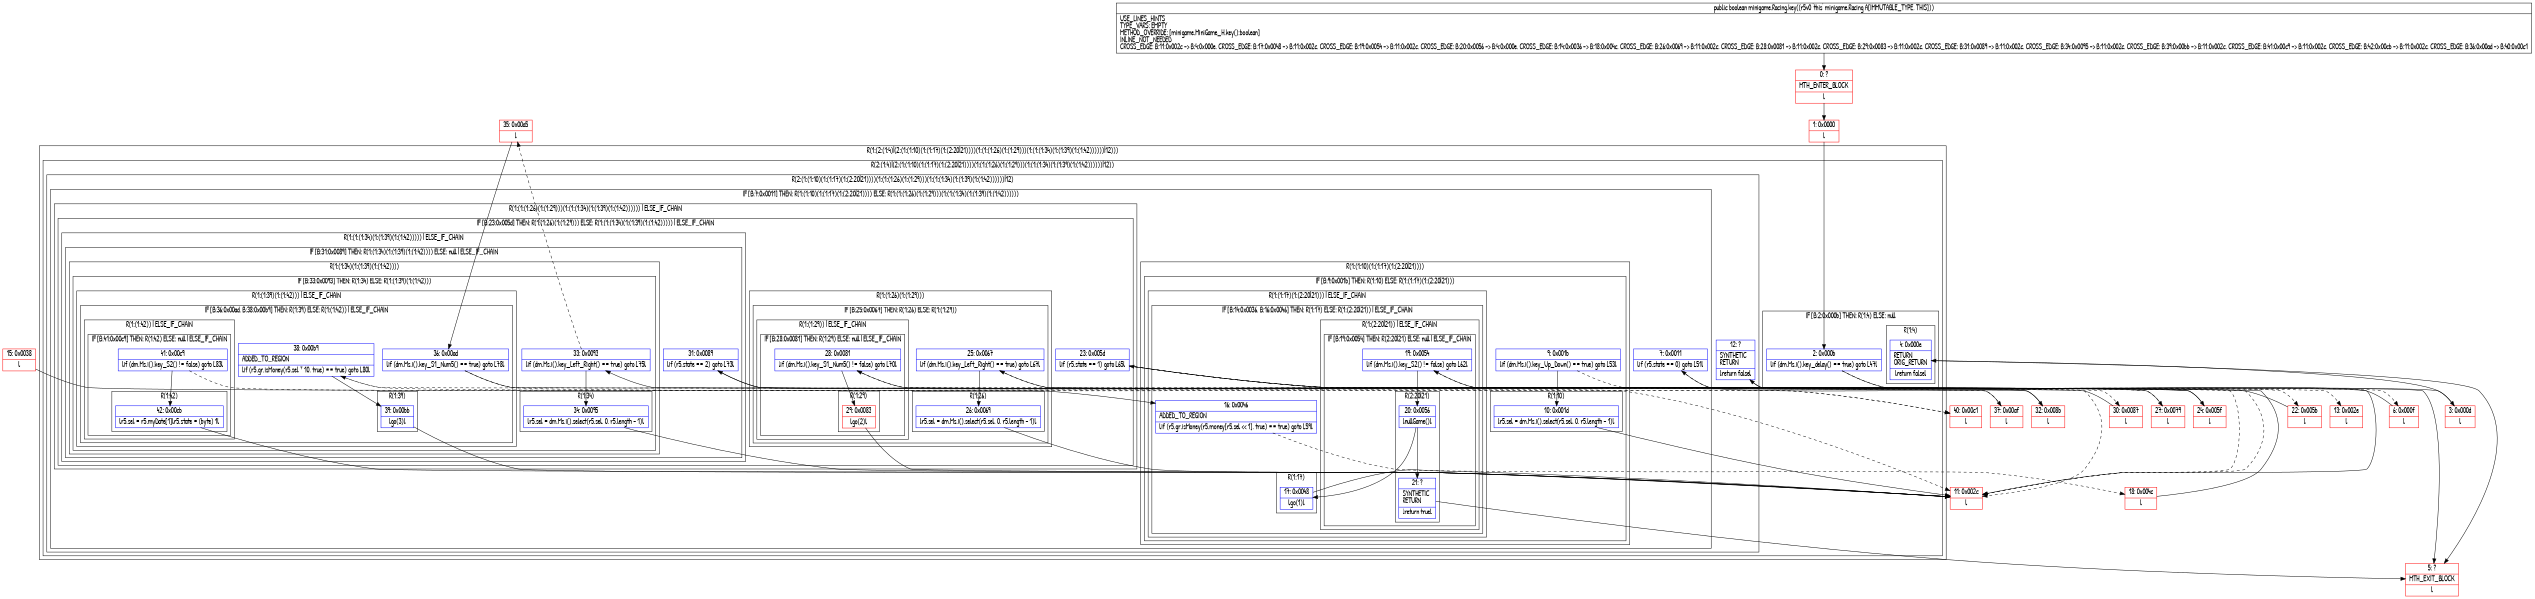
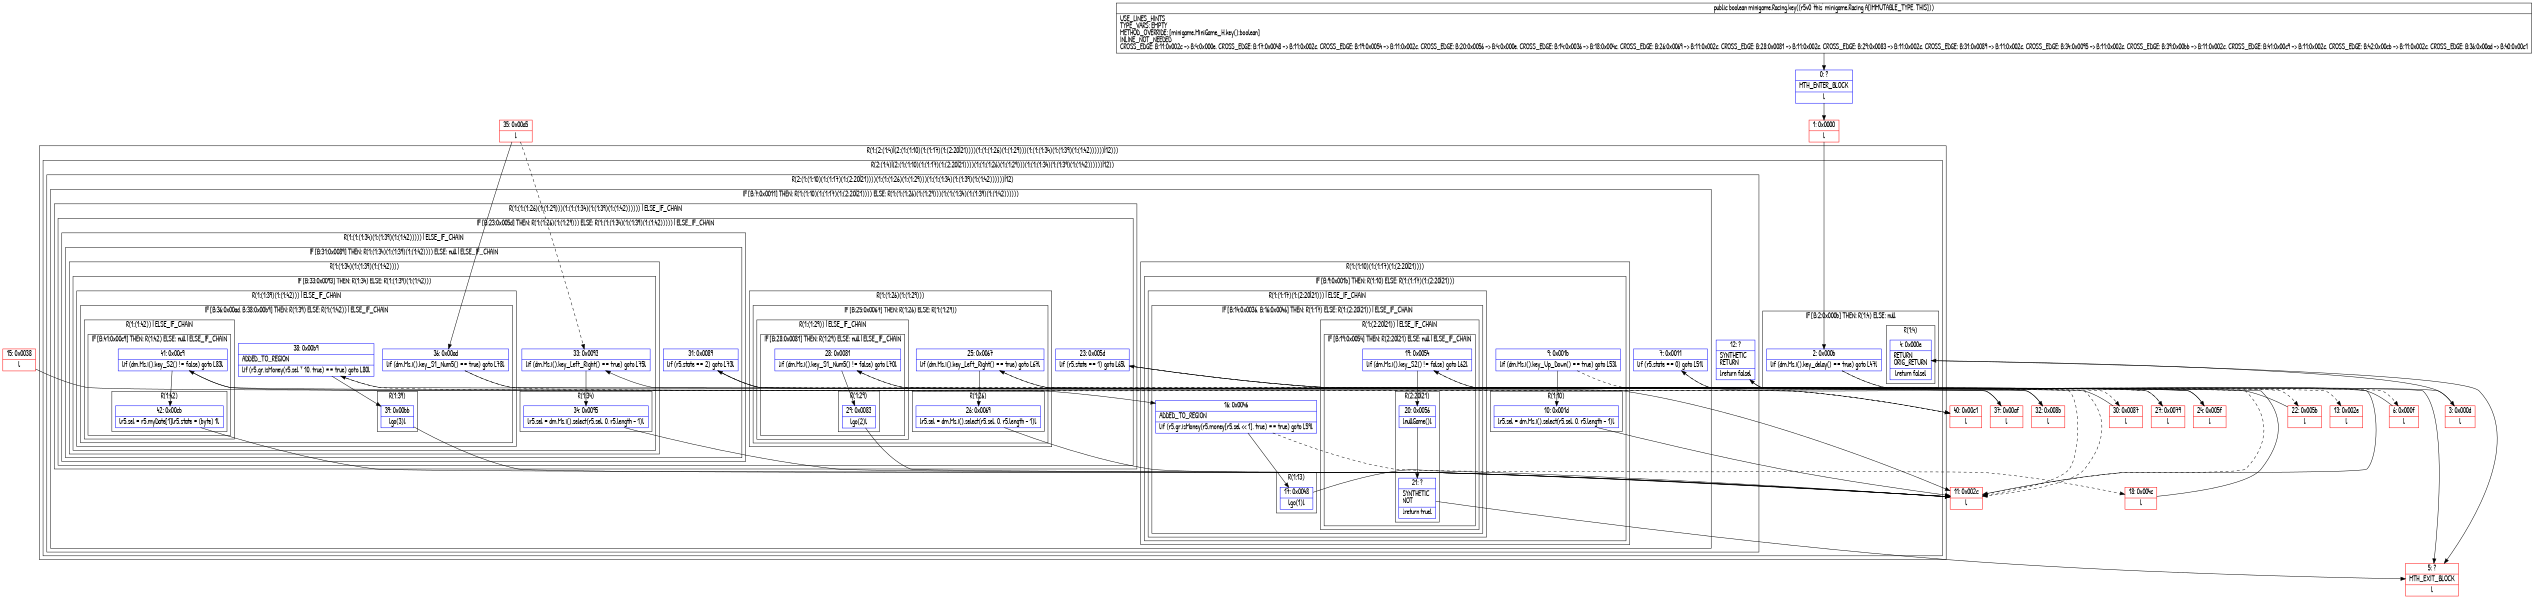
node "0: ?": color red -> blue
edge "33: 0x0093" -> "35: 0x00a5": reversed
edge "37: 0x00af" -> "38: 0x00b9": style dashed -> solid
edge "23: 0x005d" -> "11: 0x002c": now "31: 0x0089" -> "11: 0x002c"
edge "40: 0x00c1" -> "41: 0x00c9": added
edge "41: 0x00c9" -> "11: 0x002c": style dashed -> solid
node "29: 0x0083": color red -> blue
cluster "R(1:17)": label "R(1:17)" -> "R(1:13)"
edge "20: 0x0056" -> "17: 0x0048": now "16: 0x0046" -> "17: 0x0048"
node "21: ?": text "RETURN" -> "NOT"
